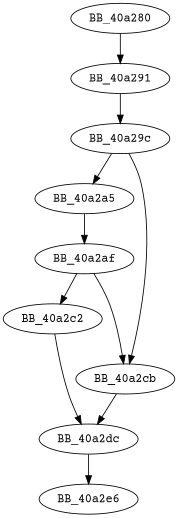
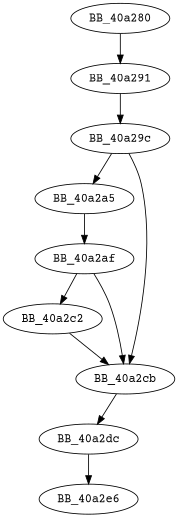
edge "BB_40a2c2" -> "BB_40a2dc": now "BB_40a2c2" -> "BB_40a2cb"
